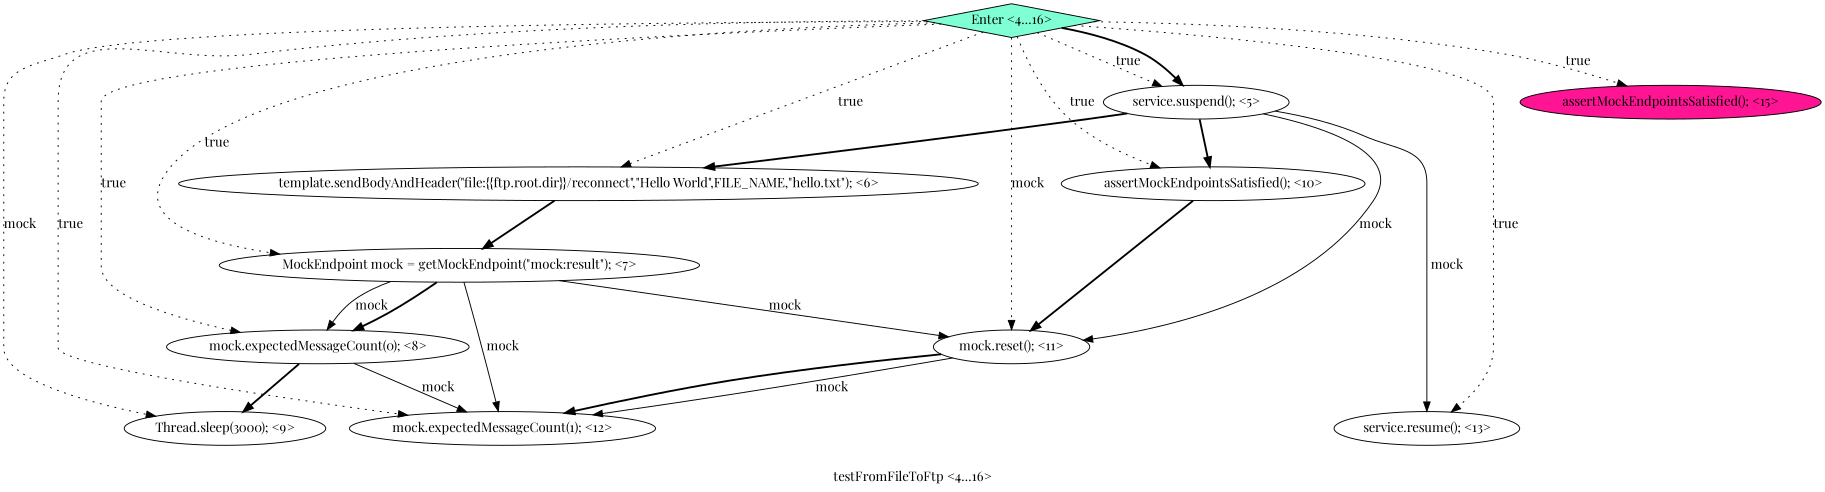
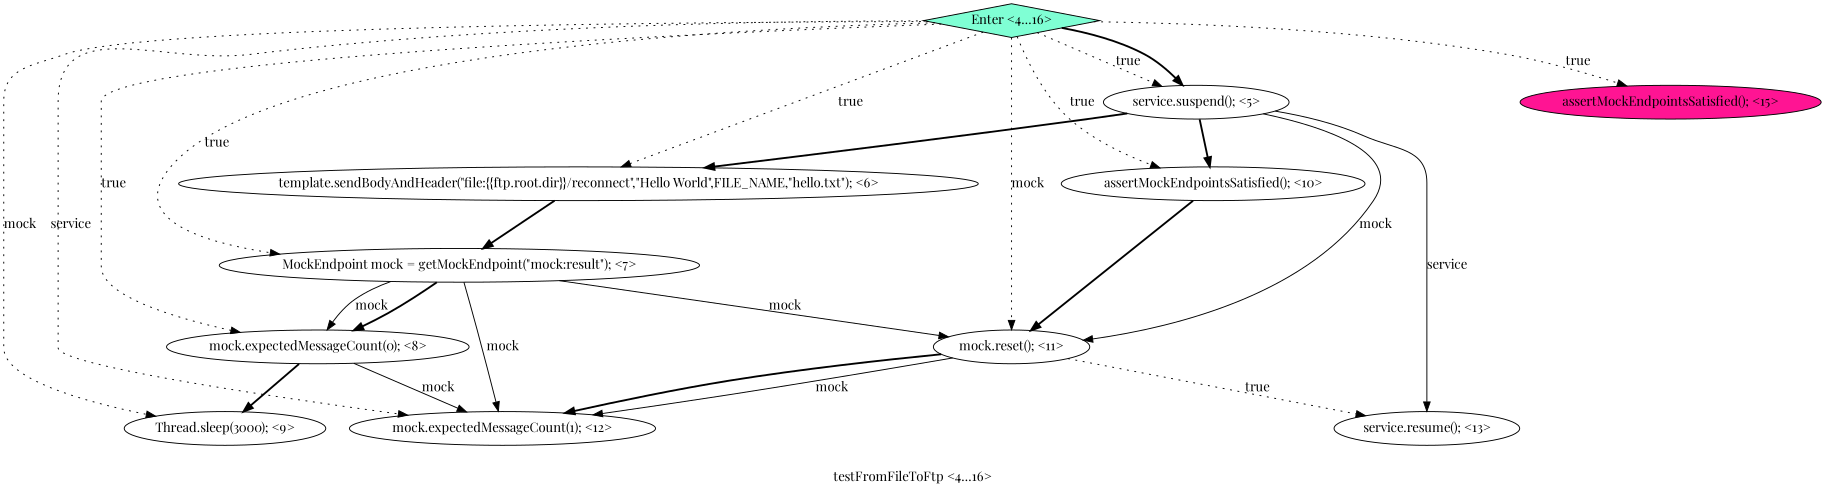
edge "Enter <4...16>" -> "service.resume(); <13>": now "mock.reset(); <11>" -> "service.resume(); <13>"
edge "Enter <4...16>" -> "mock.expectedMessageCount(1); <12>": label "true" -> "service"
edge "service.suspend(); <5>" -> "service.resume(); <13>": label "mock" -> "service"
